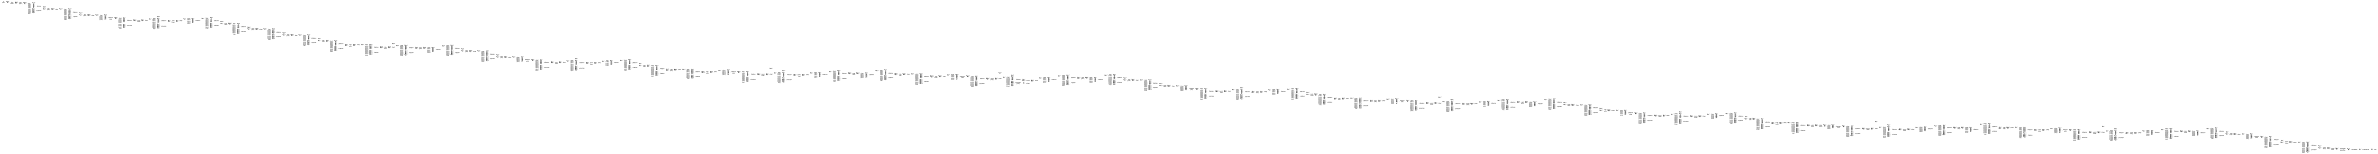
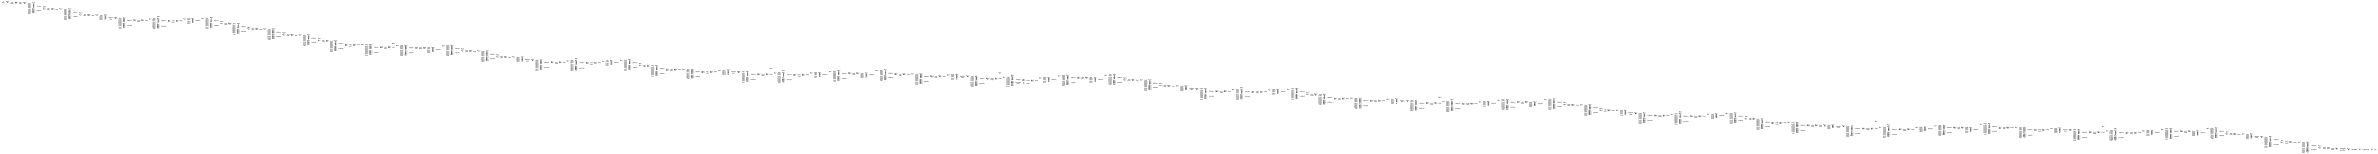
node "932 Constant_704782": added
